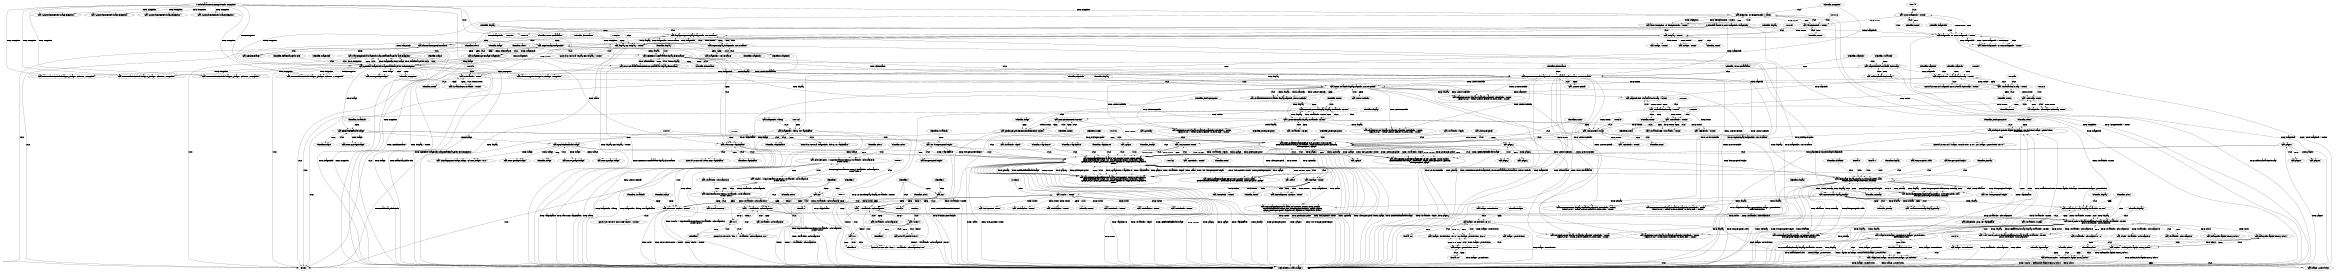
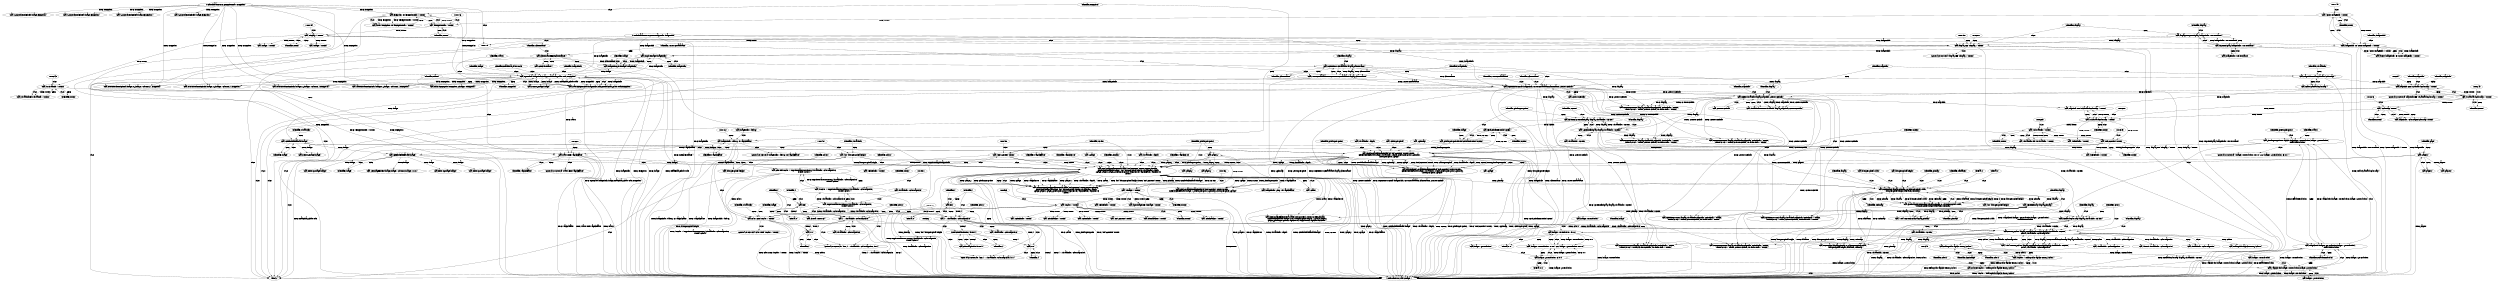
edge "(Call,GetClientName())" -> "(Call,client_name=GetClientName())": label "AST: " -> "CFG: "
edge "(Call,display == (Display *) NULL)" -> "(Call,XGetResourceDatabase(display,client_name))": now "(Call,display == (Display *) NULL)" -> "(Call,AcquireImage(image_info))"
node "(Identifier,page)": added
edge "(Call,XDefaultColormap(display,visual_info->screen))" -> "(Call,image_info->ping != MagickFalse)": now "(Call,XDefaultColormap(display,visual_info->screen))" -> "(MethodReturn,static Image *)"
node "(Call,(size_t) i)": label "(Call,(size_t) i)" -> "(XDPSPixelsPerPoint,(size_t) i)"
